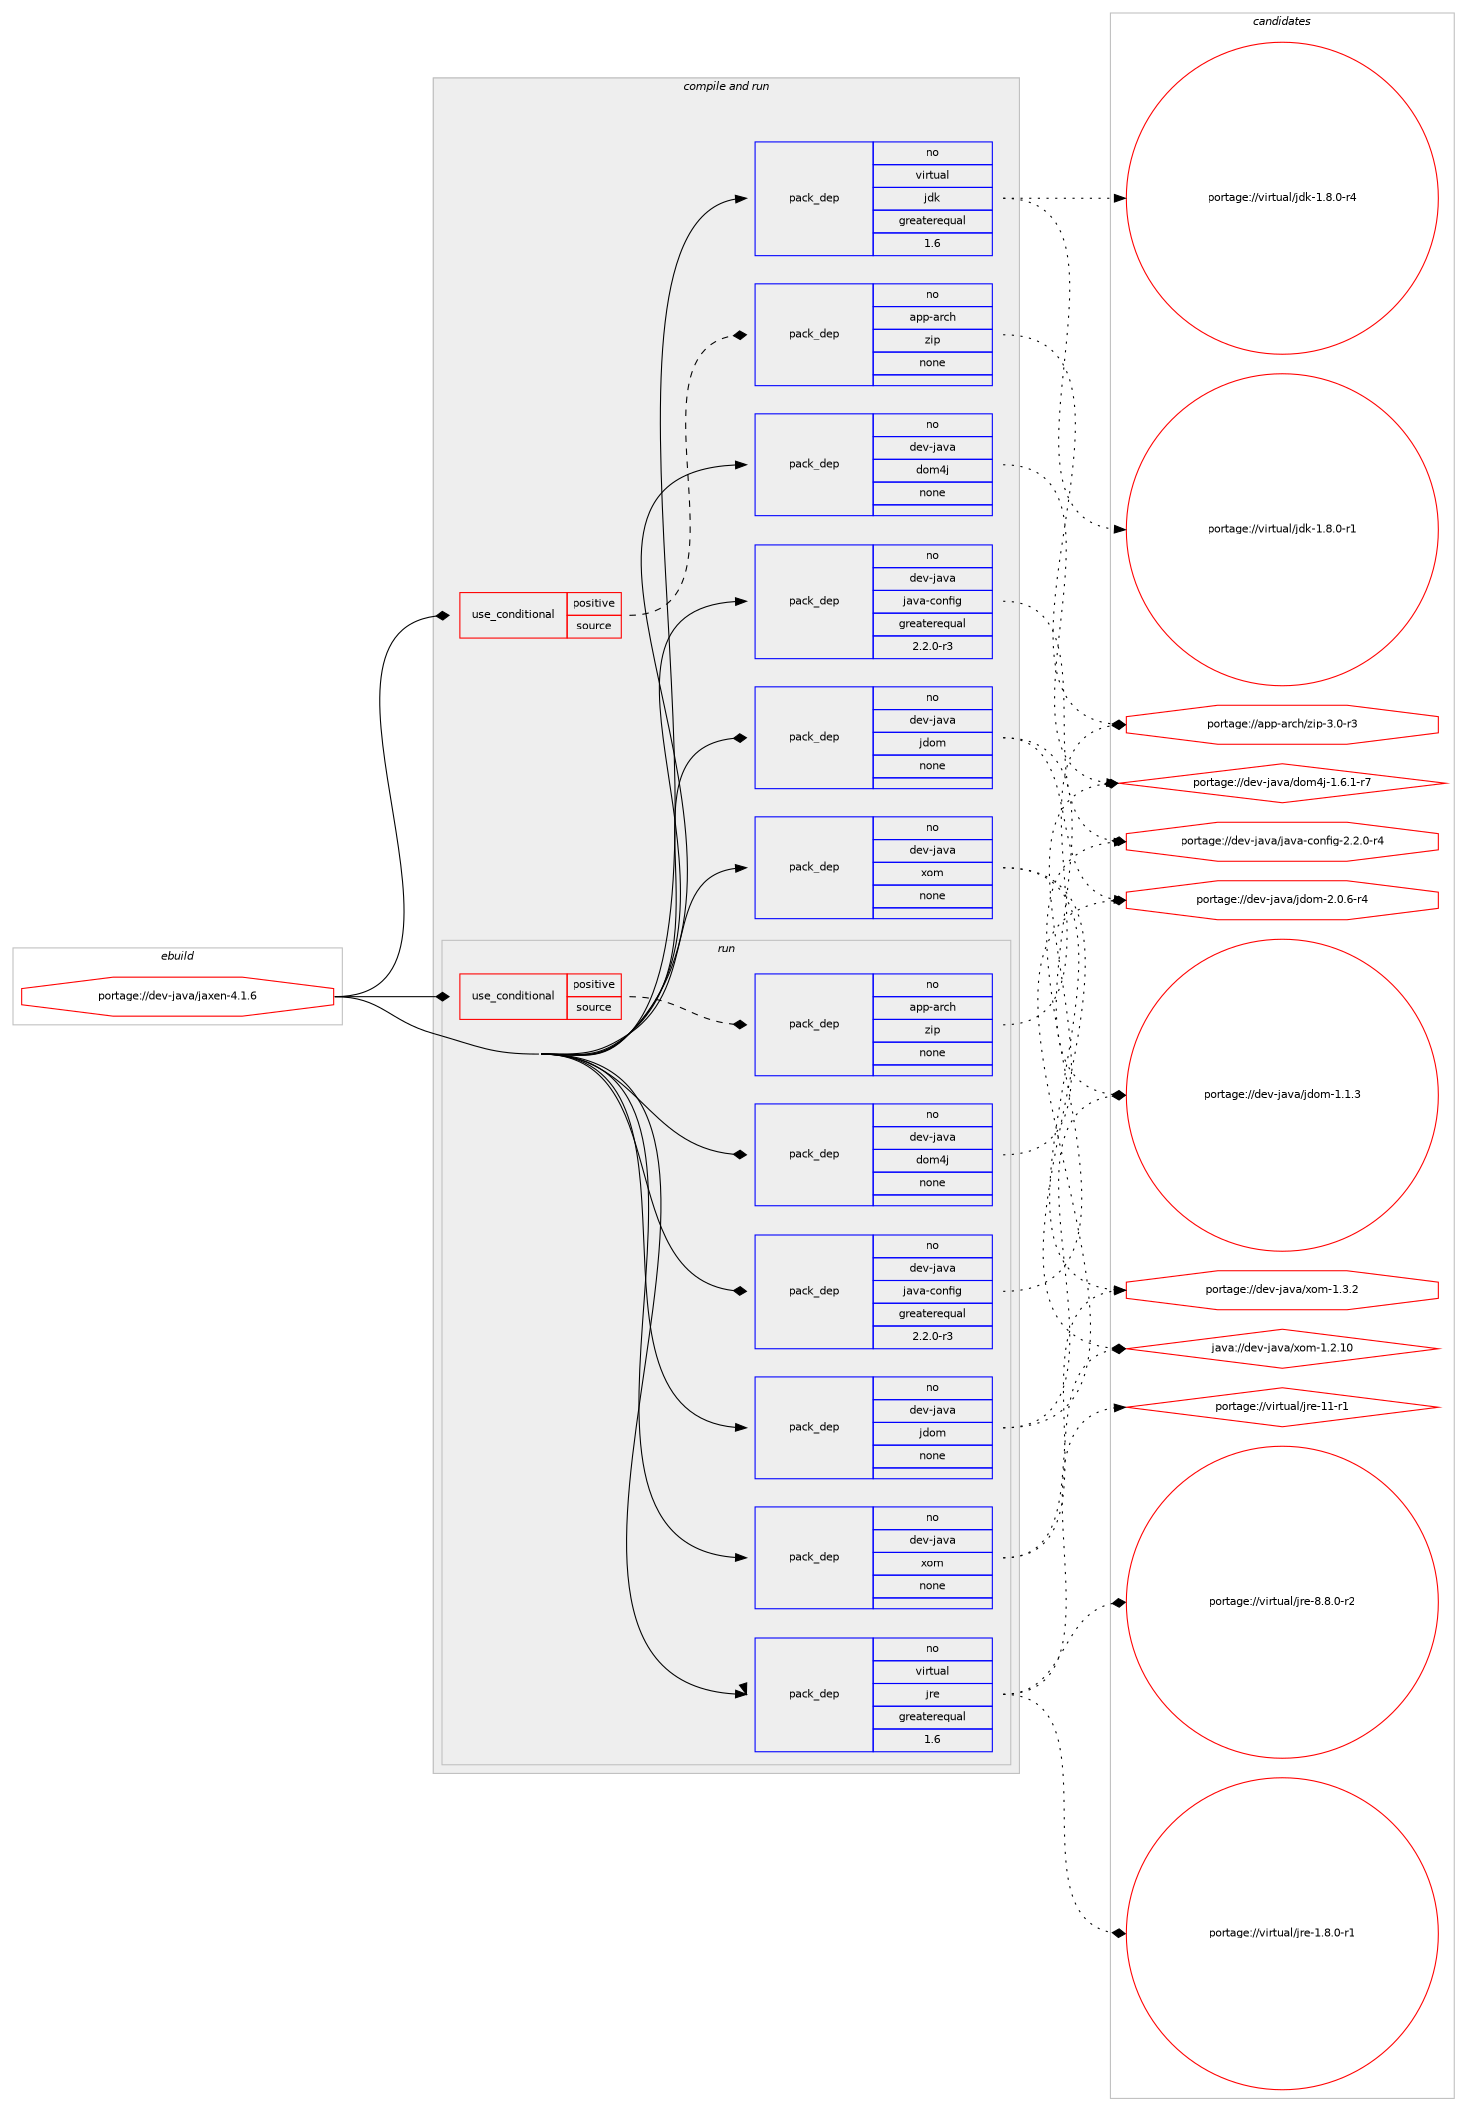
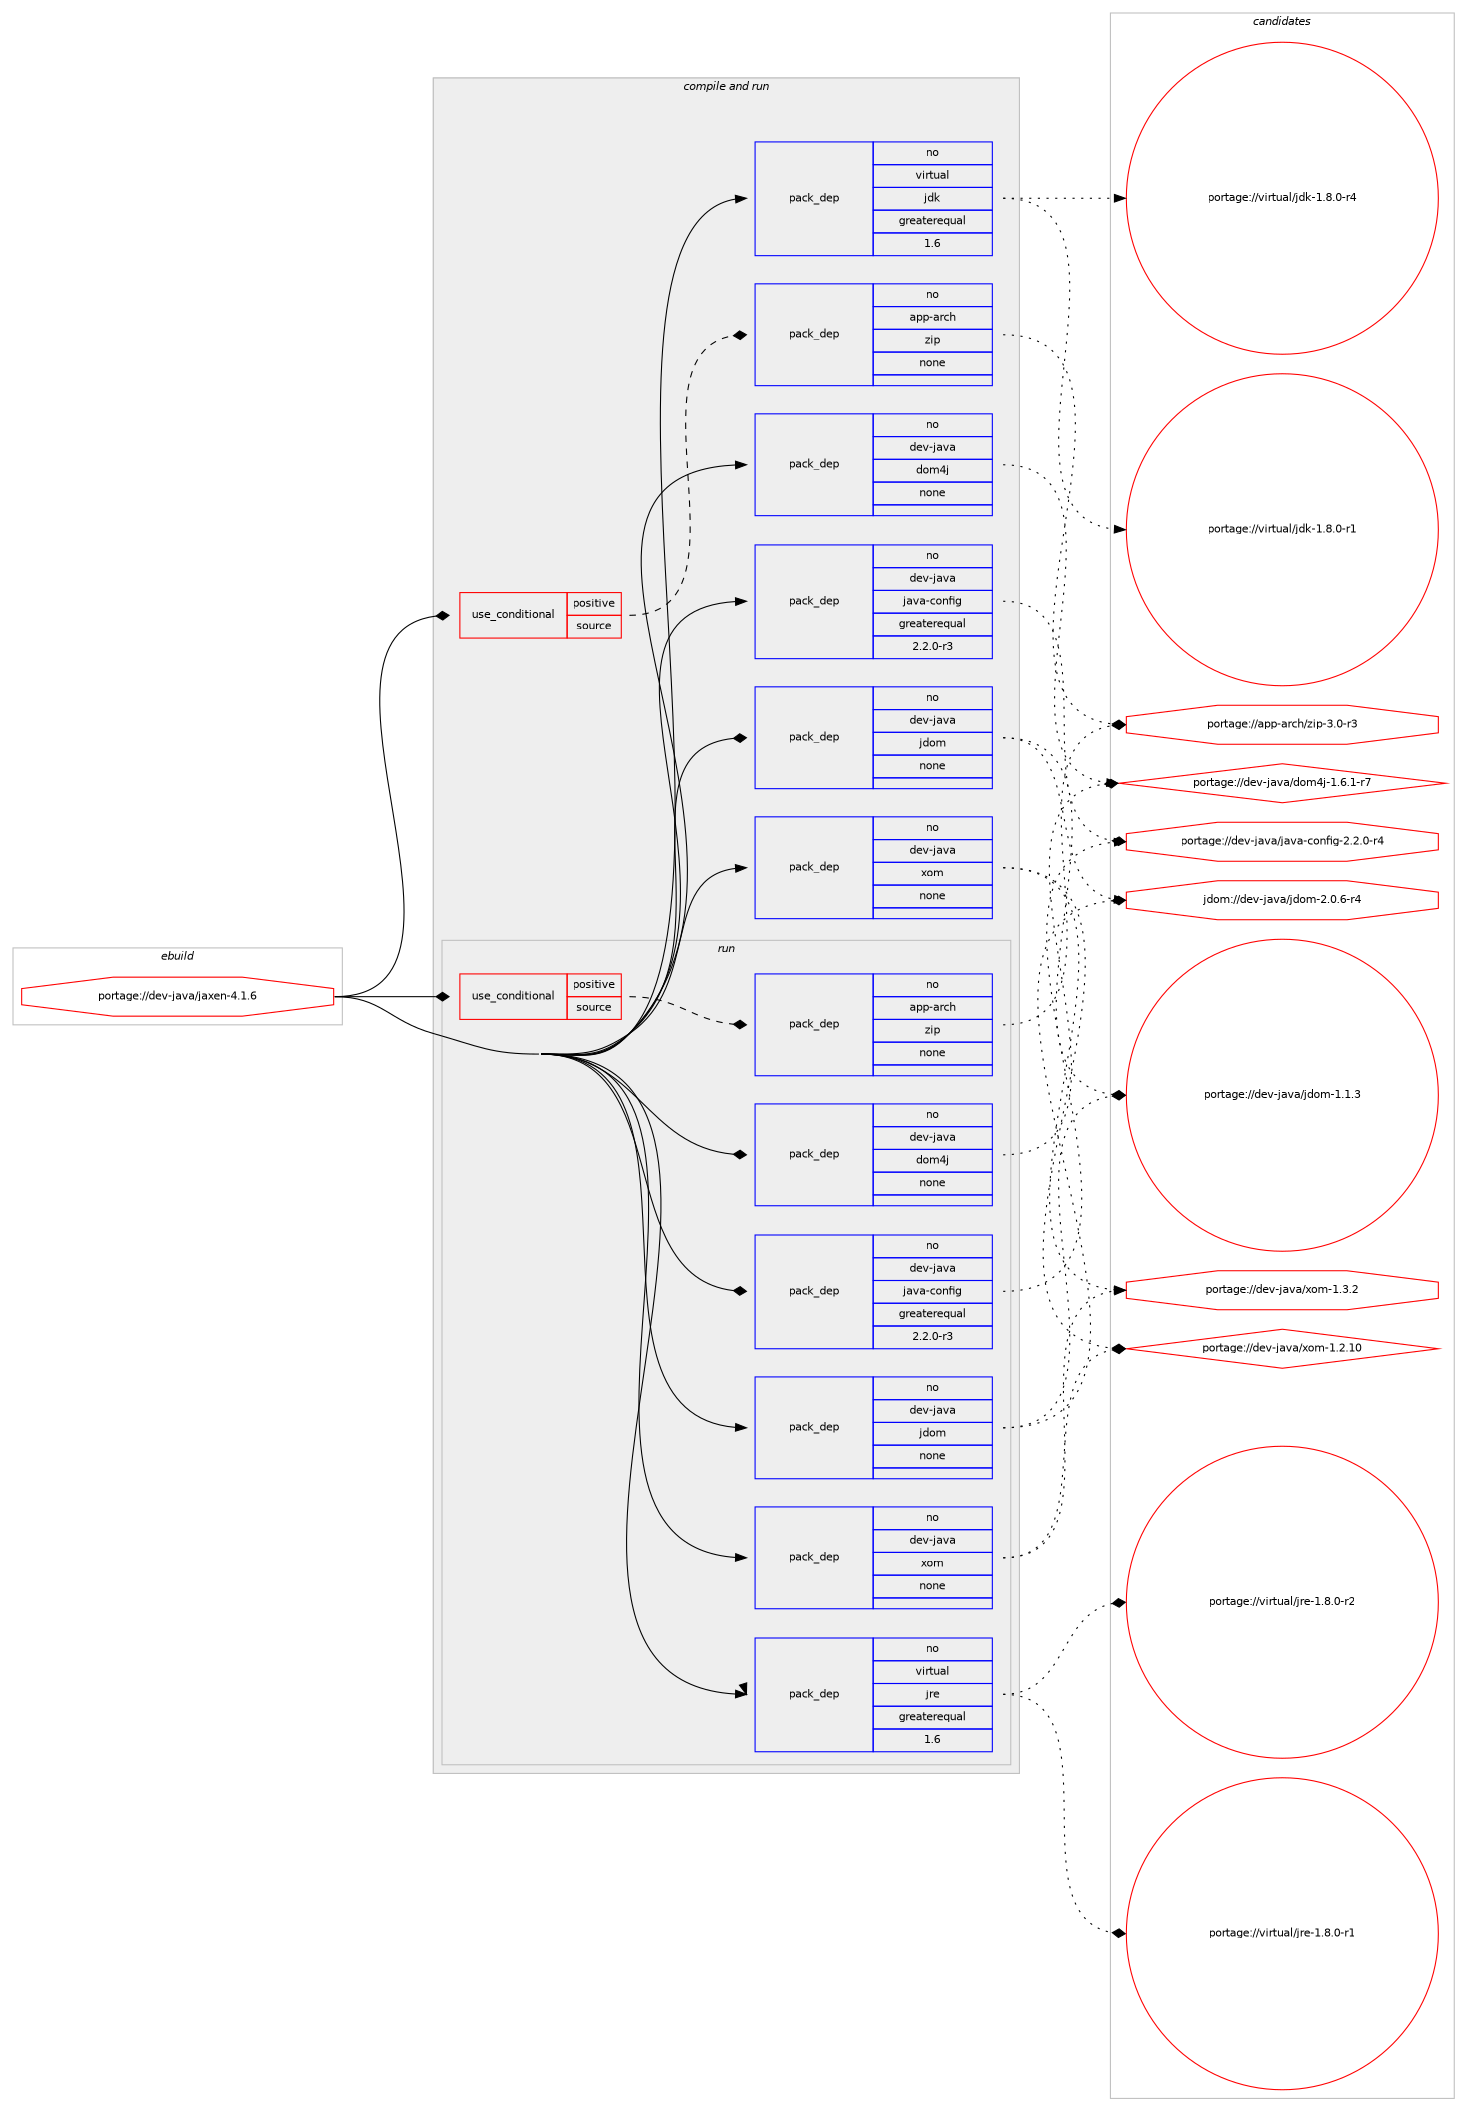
node "portage://dev-java/jdom-2.0.6-r4": label "portage://dev-java/jdom-2.0.6-r4" -> "jdom://dev-java/jdom-2.0.6-r4"
node "java://dev-java/xom-1.2.10": label "java://dev-java/xom-1.2.10" -> "portage://dev-java/xom-1.2.10"
node "portage://virtual/jre-11-r1": removed
node "portage://virtual/jre-8.8.0-r2": label "portage://virtual/jre-8.8.0-r2" -> "portage://virtual/jre-1.8.0-r2"
